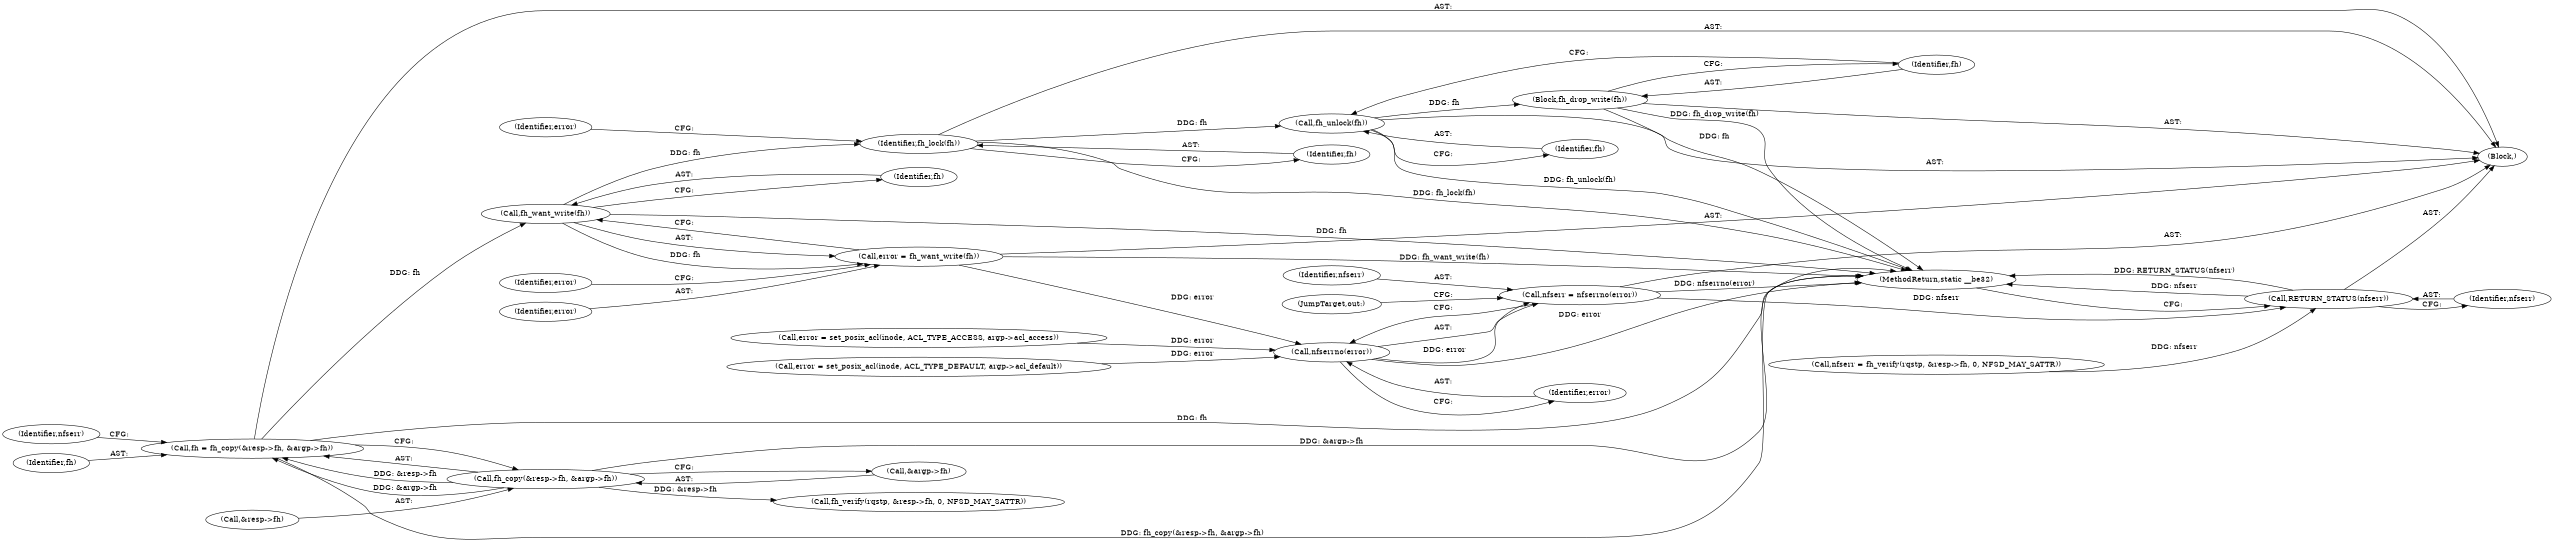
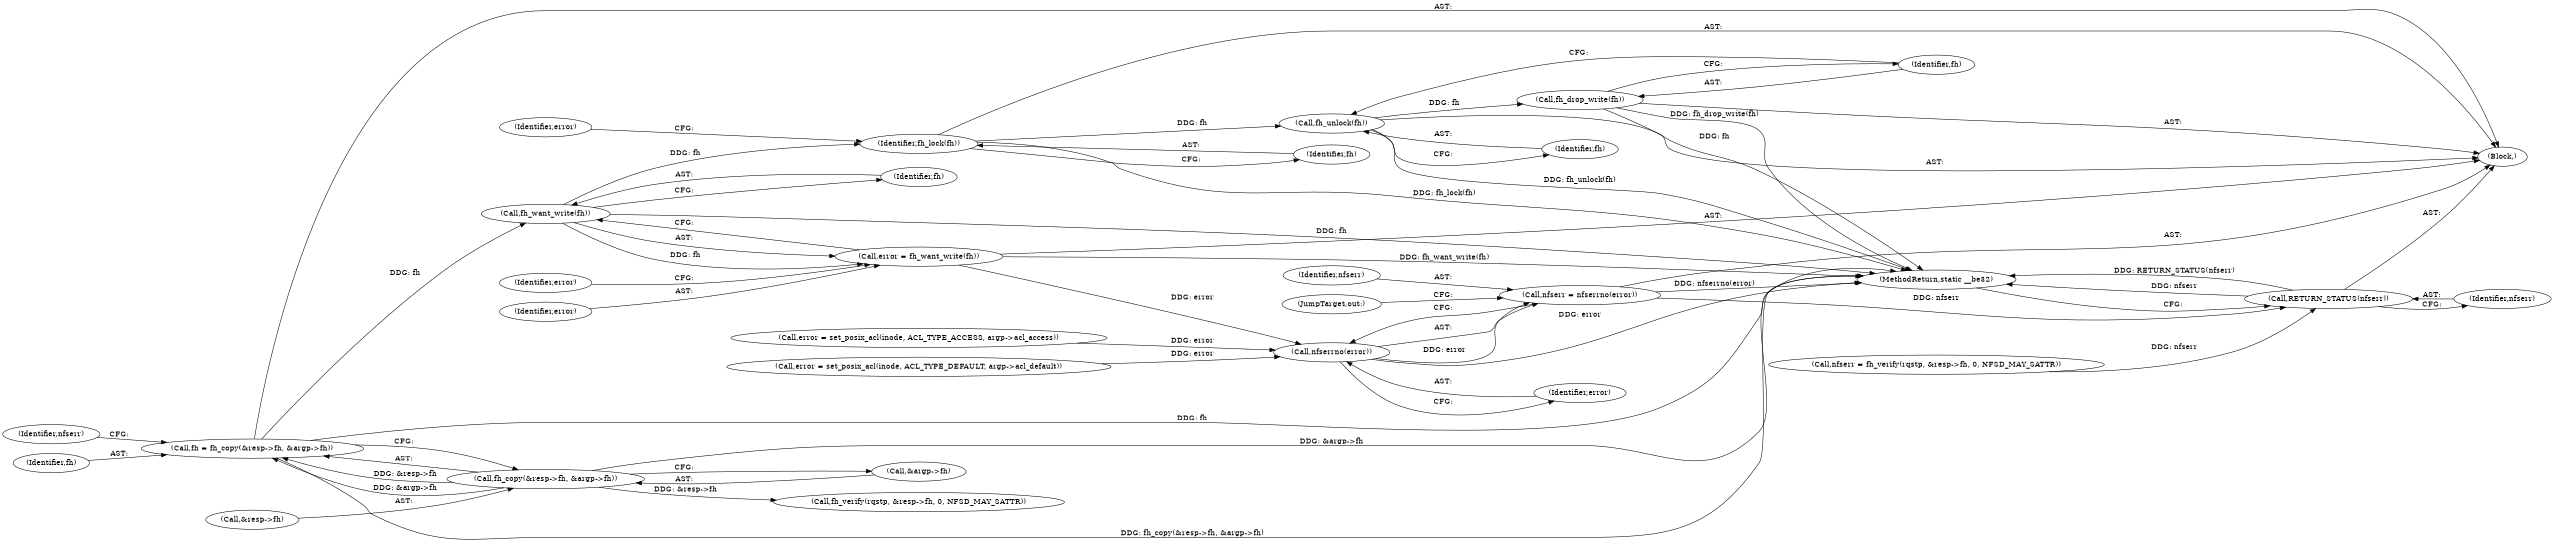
node "(Block,fh_drop_write(fh))": label "(Block,fh_drop_write(fh))" -> "(Call,fh_drop_write(fh))"
